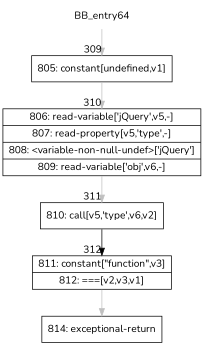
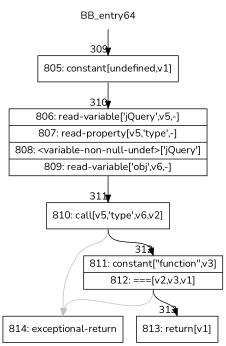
edge "BB_entry64" -> "805: constant[undefined,v1]": color gray -> black
edge "805: constant[undefined,v1]" -> "806: read-variable['jQuery',v5,-]": color gray -> black
edge "806: read-variable['jQuery',v5,-]" -> "810: call[v5,'type',v6,v2]": color gray -> black
edge "810: call[v5,'type',v6,v2]" -> "814: exceptional-return": added
node "813: return[v1]": added
